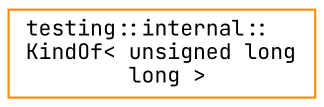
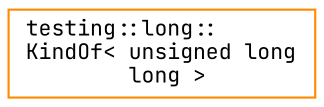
node "testing::internal:: KindOf< unsigned long long >": label "testing::internal:: KindOf< unsigned long long >" -> "testing::long:: KindOf< unsigned long long >"
